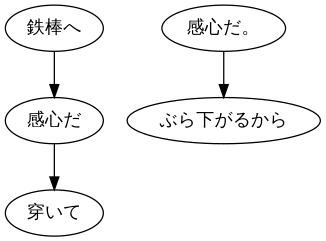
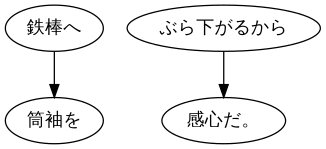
edge "感心だ。" -> "ぶら下がるから": reversed
node "感心だ": label "感心だ" -> "筒袖を"
node "穿いて": removed
